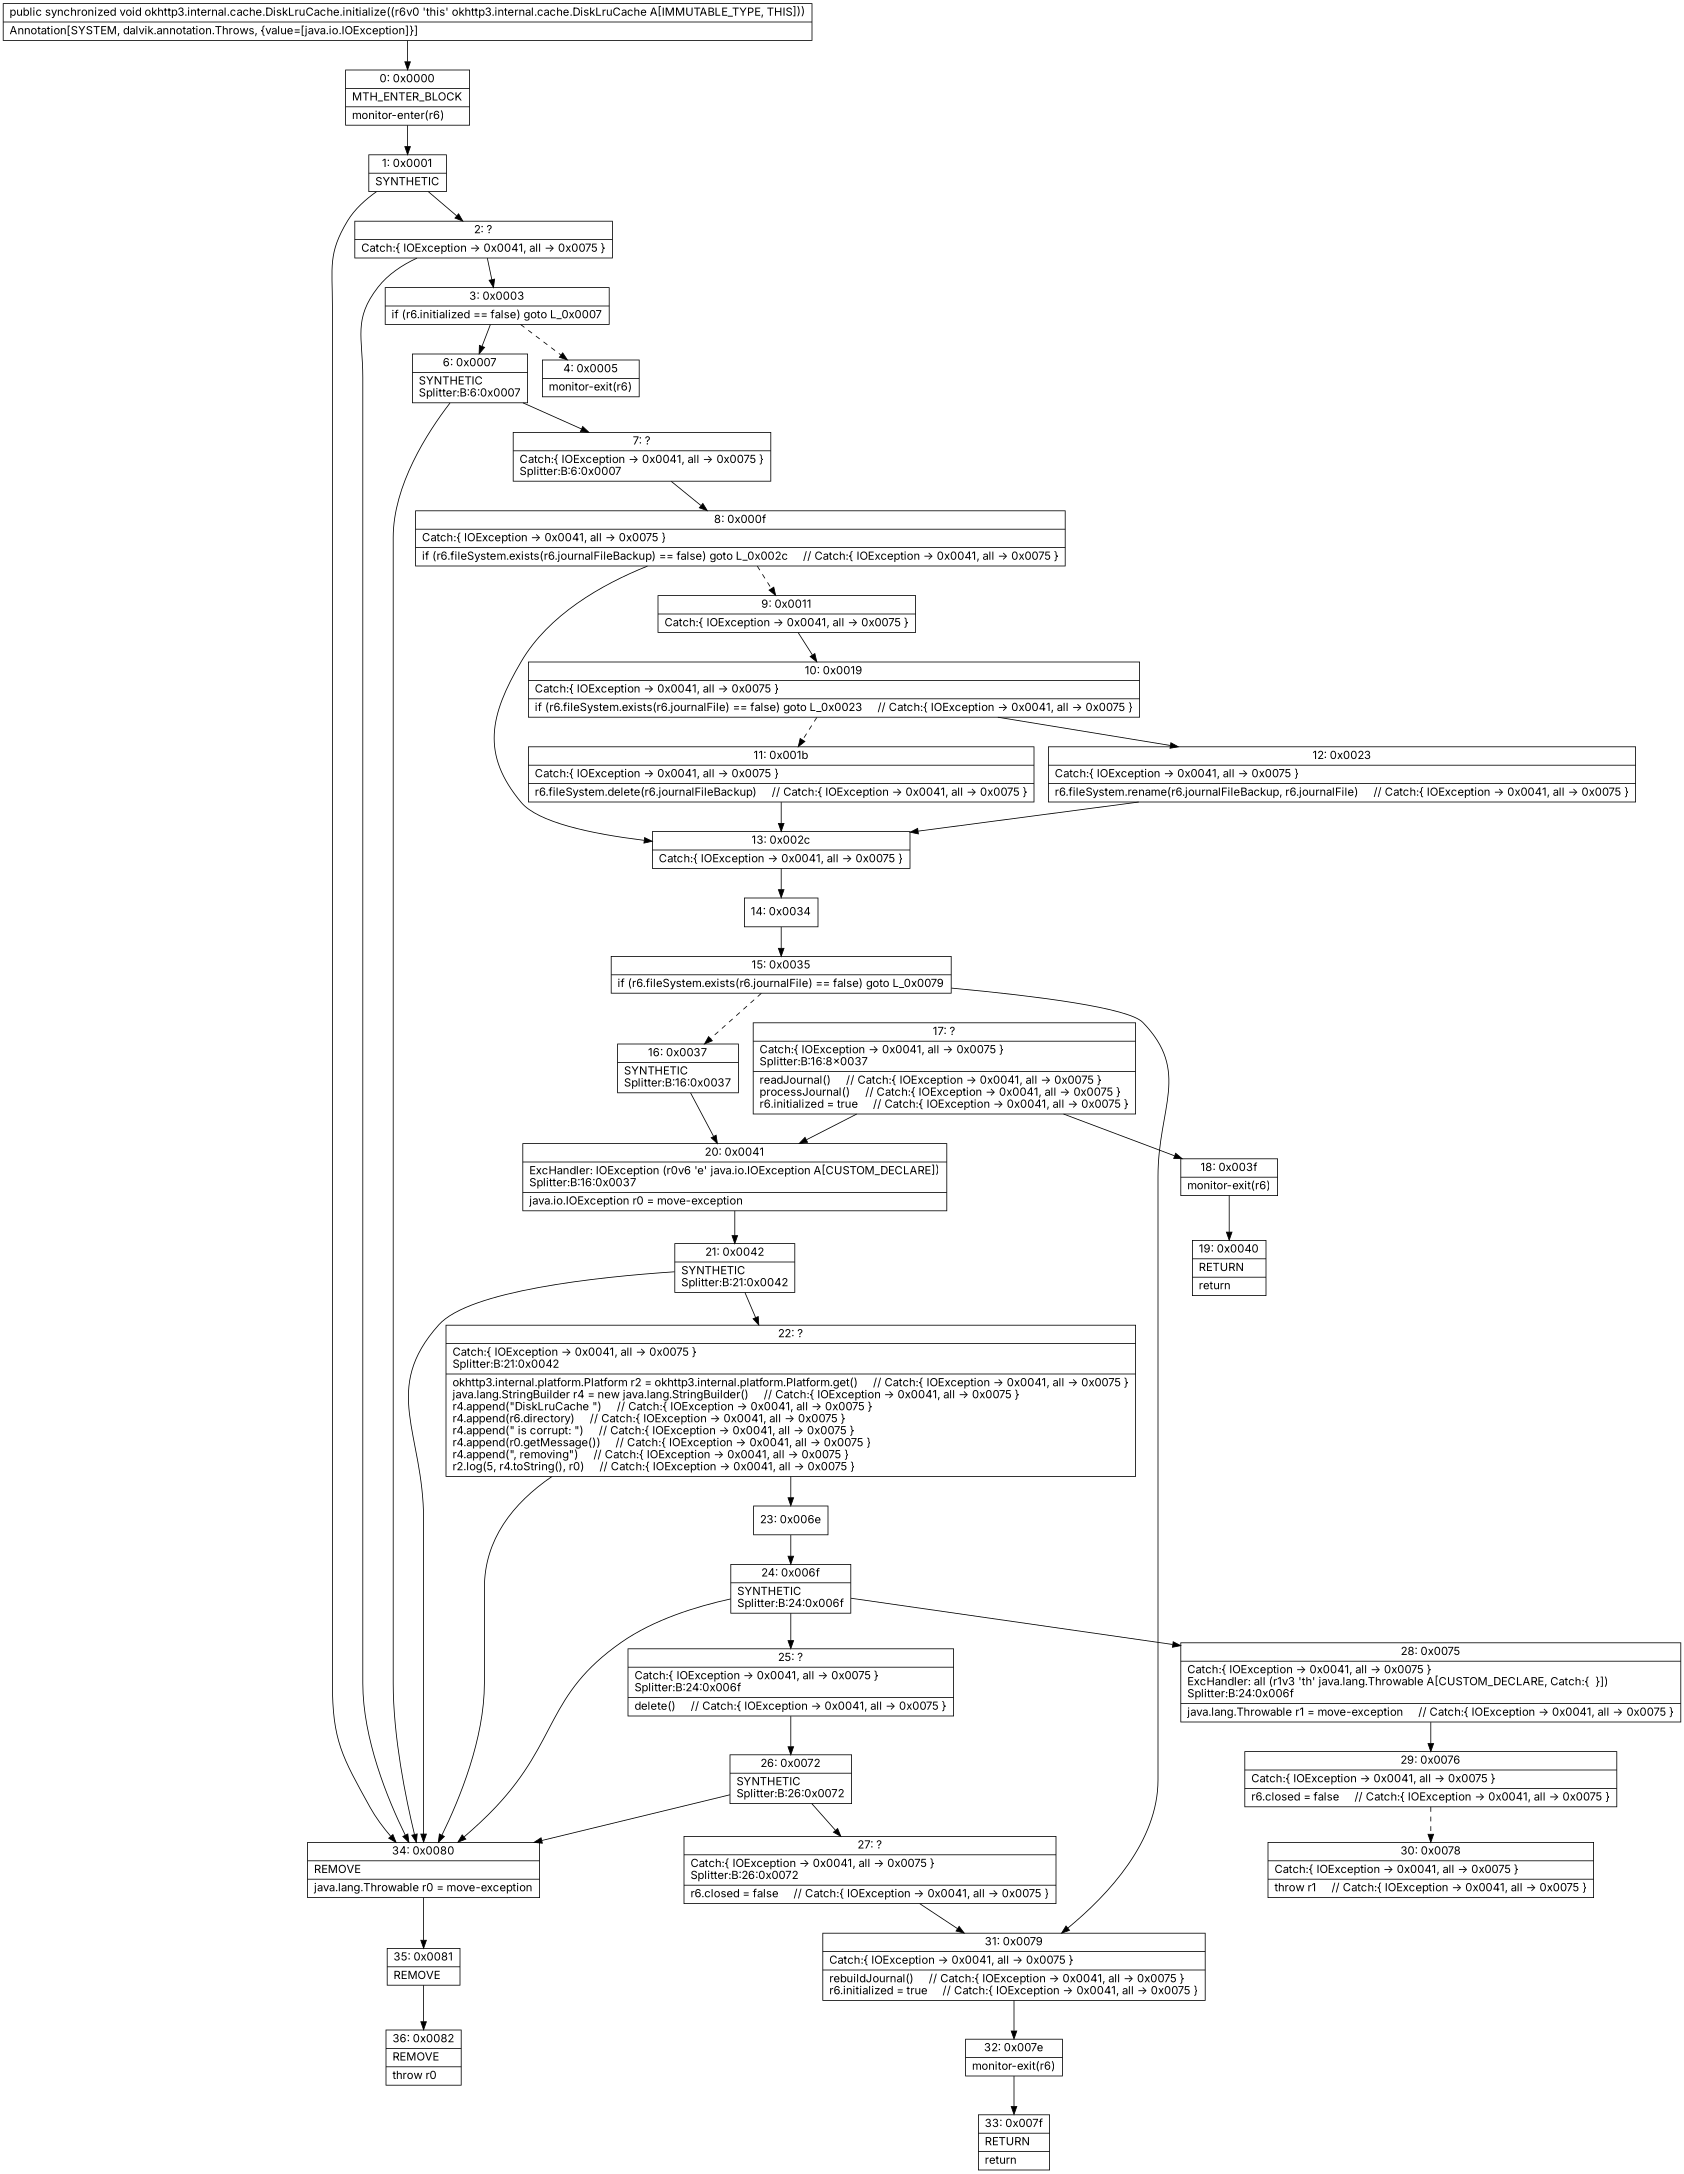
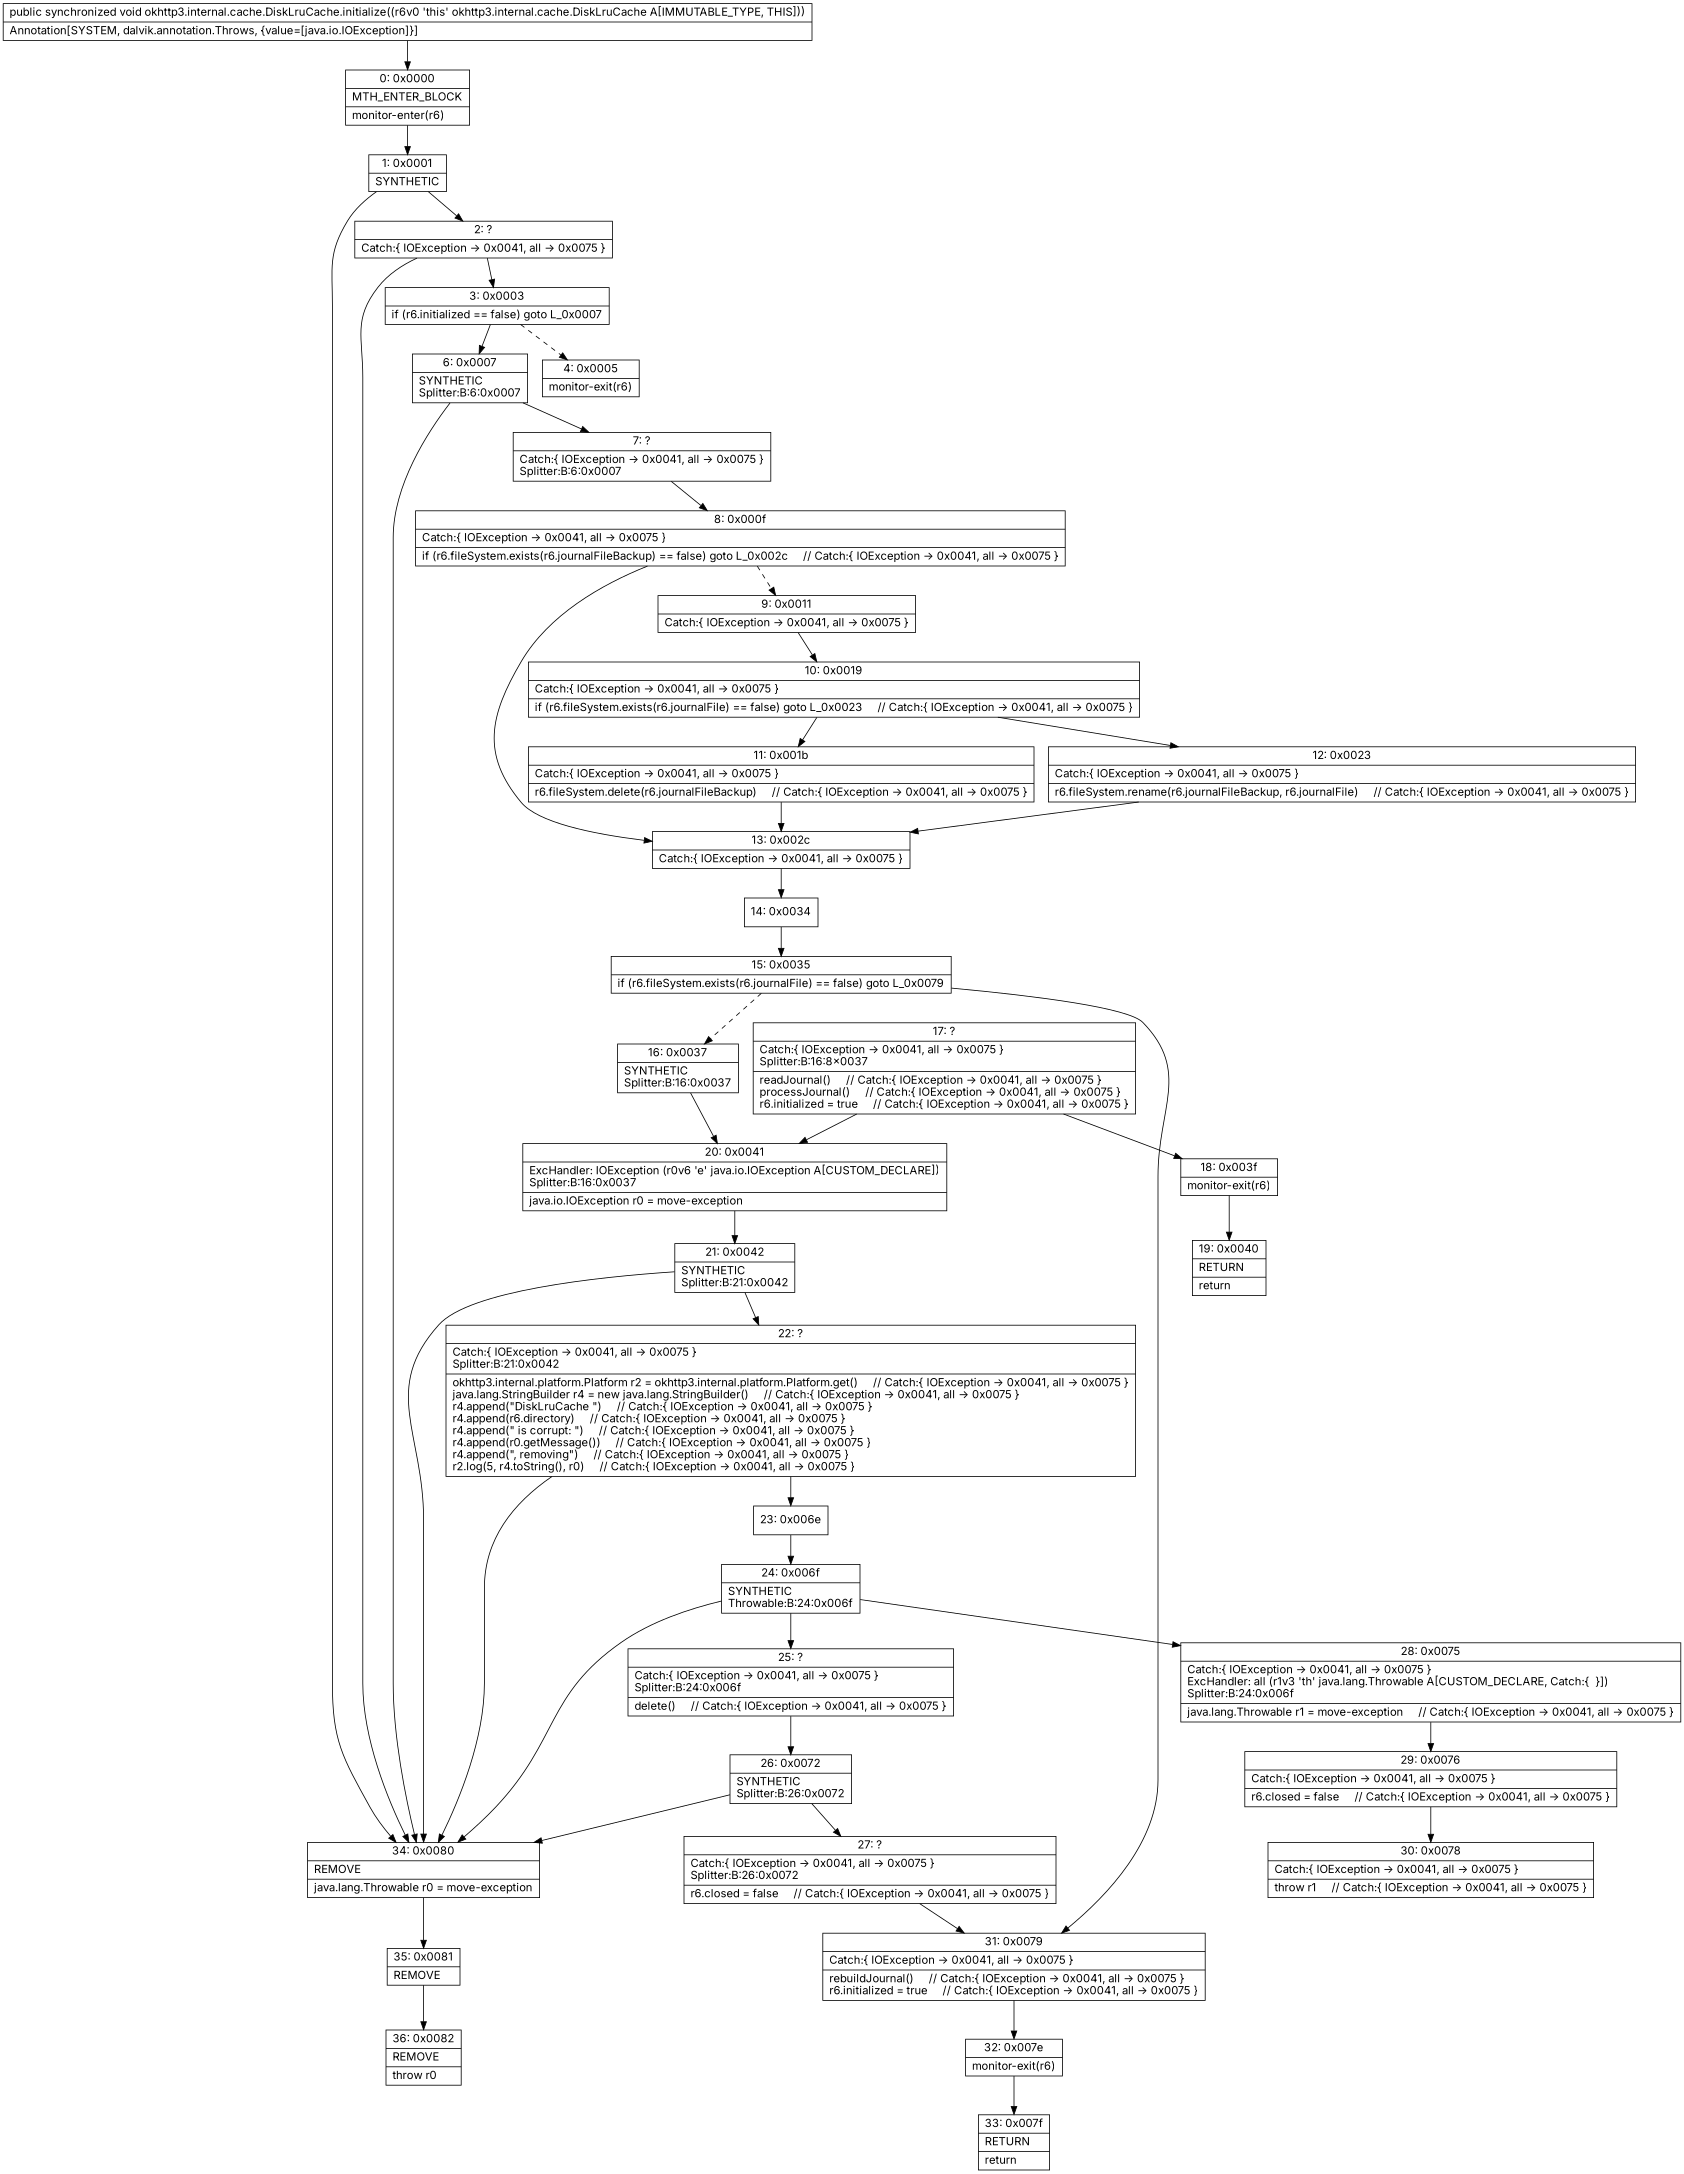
edge "10: 0x0019" -> "11: 0x001b": style dashed -> solid
node "24: 0x006f": text "Splitter:B:24:0x006f" -> "Throwable:B:24:0x006f"
edge "29: 0x0076" -> "30: 0x0078": style dashed -> solid
